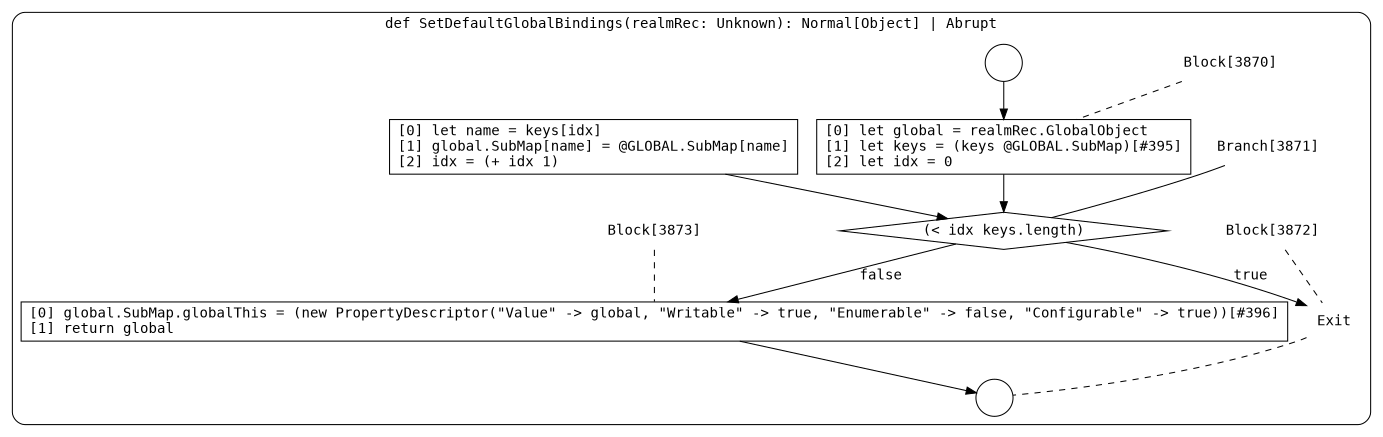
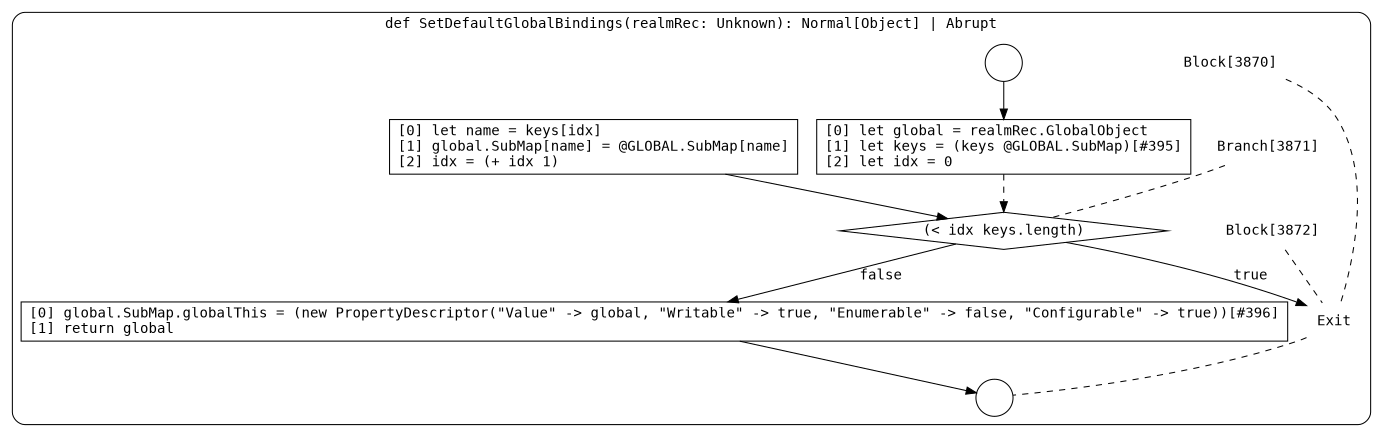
edge "Block[3870]" -- "[0] let global = realmRec.GlobalObject": now "Block[3870]" -- "Exit"
edge "[0] let global = realmRec.GlobalObject" -> "(< idx keys.length)": style solid -> dashed
edge "Branch[3871]" -- "(< idx keys.length)": style solid -> dashed
node "Block[3873]": removed
